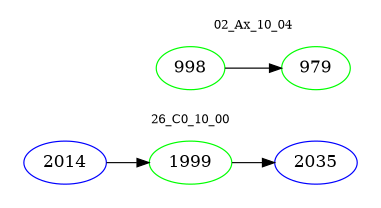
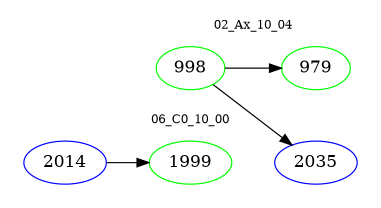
cluster "26_C0_10_00": label "26_C0_10_00" -> "06_C0_10_00"
edge "1999" -> "2035": now "998" -> "2035"
